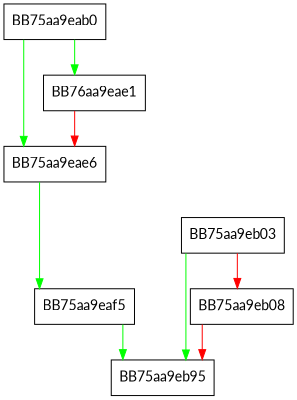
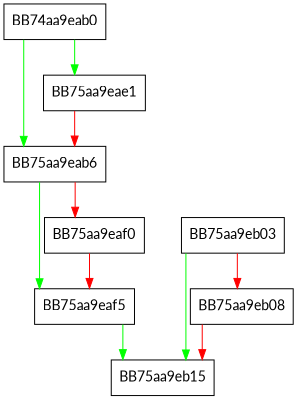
node "BB75aa9eab0": label "BB75aa9eab0" -> "BB74aa9eab0"
node "BB76aa9eae1": label "BB76aa9eae1" -> "BB75aa9eae1"
node "BB75aa9eae6": label "BB75aa9eae6" -> "BB75aa9eab6"
node "BB75aa9eaf0": added
node "BB75aa9eb95": label "BB75aa9eb95" -> "BB75aa9eb15"
